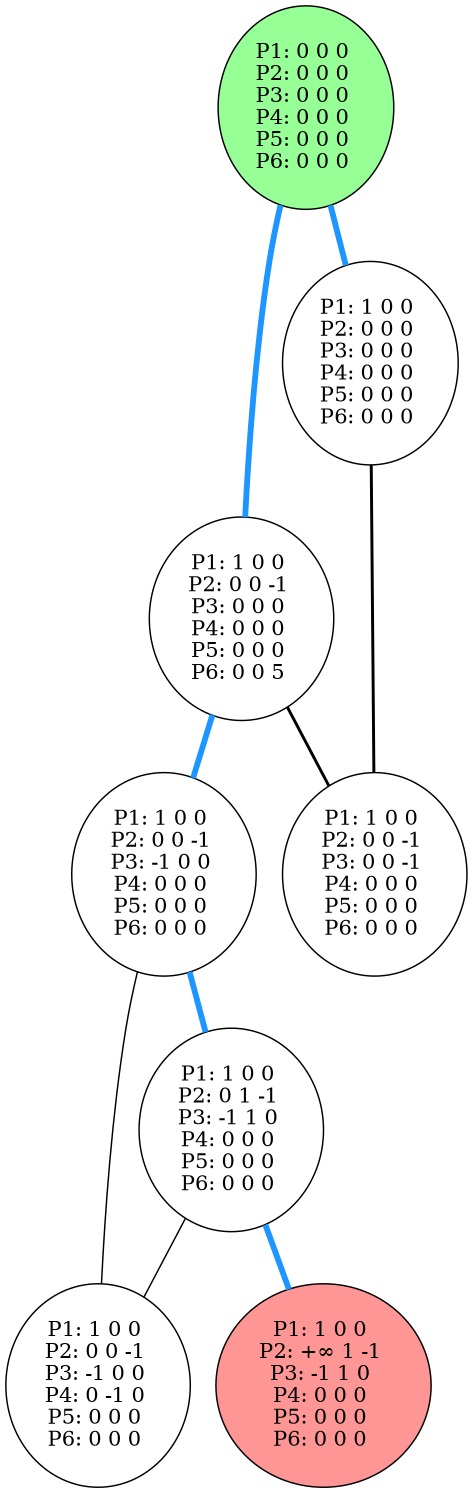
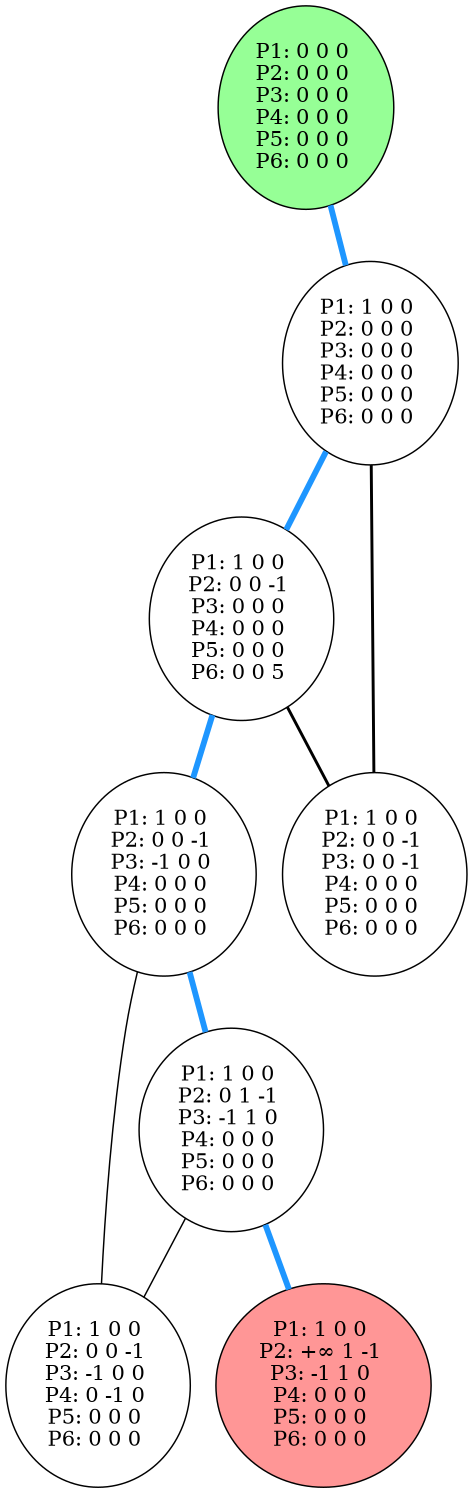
edge "P1: 0 0 0 P2: 0 0 0 P3: 0 0 0 P4: 0 0 0 P5: 0 0 0 P6: 0 0 0" -- "P1: 1 0 0 P2: 0 0 -1 P3: 0 0 0 P4: 0 0 0 P5: 0 0 0 P6: 0 0 5": now "P1: 1 0 0 P2: 0 0 0 P3: 0 0 0 P4: 0 0 0 P5: 0 0 0 P6: 0 0 0" -- "P1: 1 0 0 P2: 0 0 -1 P3: 0 0 0 P4: 0 0 0 P5: 0 0 0 P6: 0 0 5"
